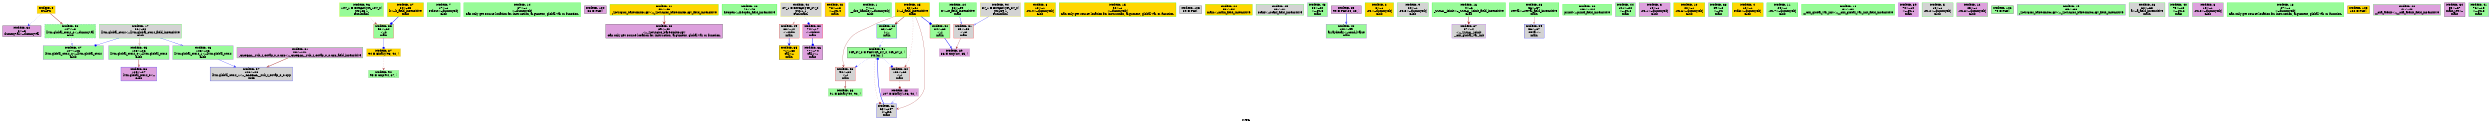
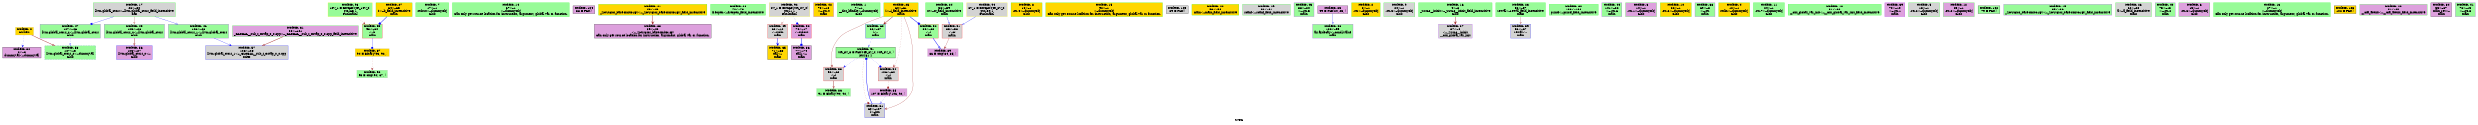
edge "NodeID: 85" -> "NodeID: 48": style bold -> solid
node "NodeID: 17": text "Glob" -> "Can"
edge "NodeID: 58" -> "NodeID: 47": reversed
